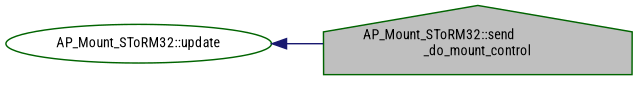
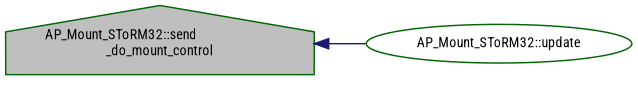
edge "AP_Mount_SToRM32::send _do_mount_control" -> "AP_Mount_SToRM32::update": reversed
